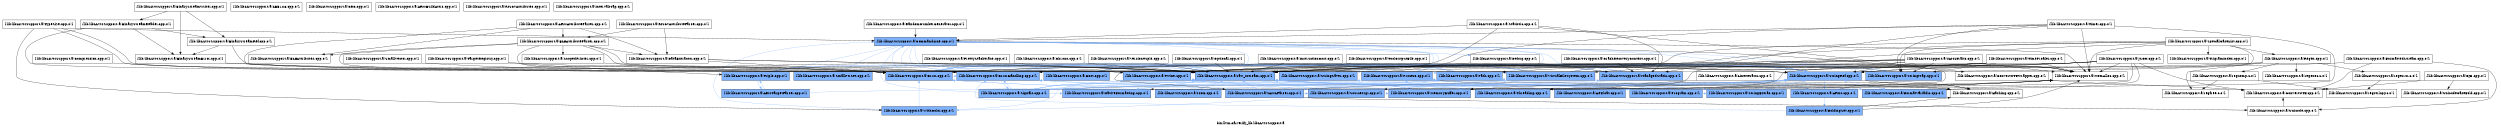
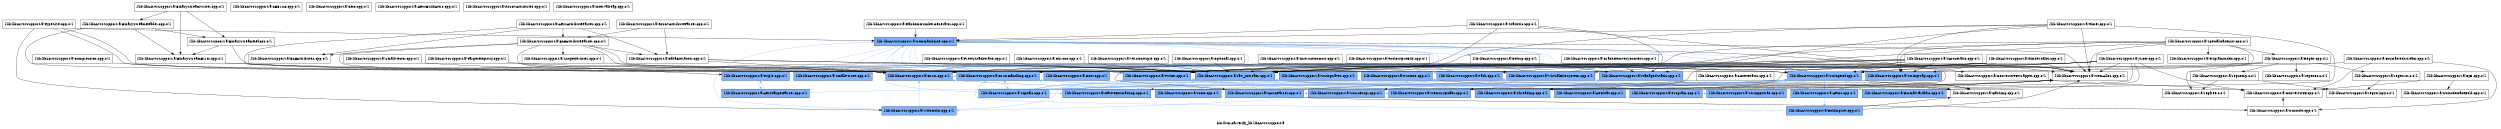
edge "{lib/libLLVMSupport.a(raw_ostream.cpp.o)}" -> "{lib/libLLVMSupport.a(Twine.cpp.o)}": now "{lib/libLLVMSupport.a(PrettyStackTrace.cpp.o)}" -> "{lib/libLLVMSupport.a(Twine.cpp.o)}"
